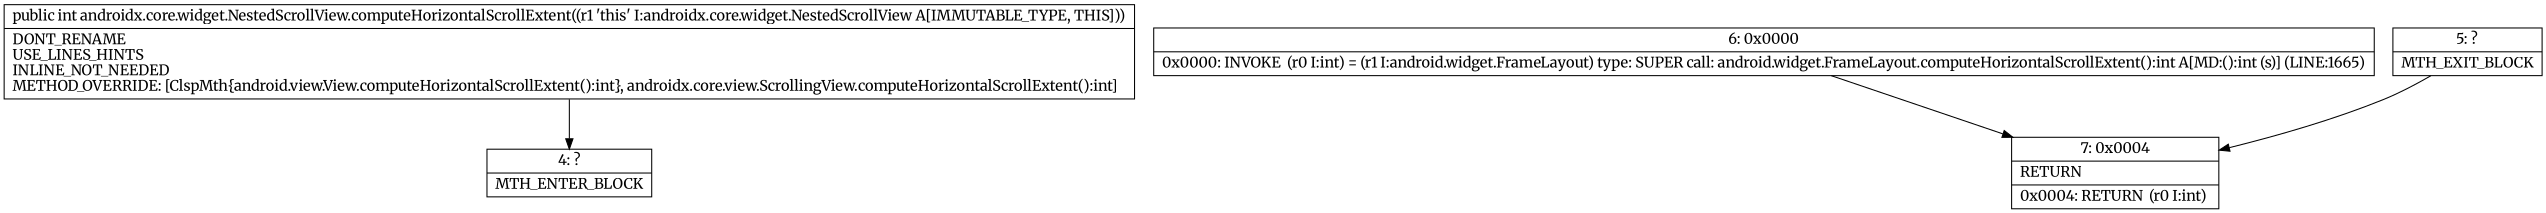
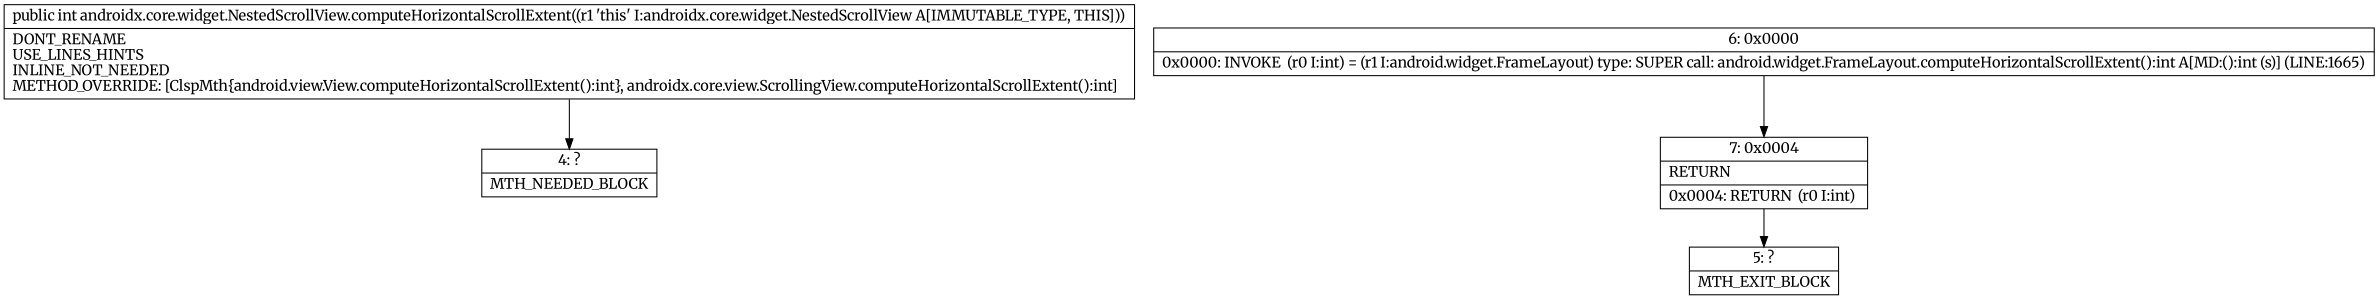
edge "5: ?" -> "7: 0x0004": reversed
node "4: ?": text "MTH_ENTER_BLOCK" -> "MTH_NEEDED_BLOCK"
